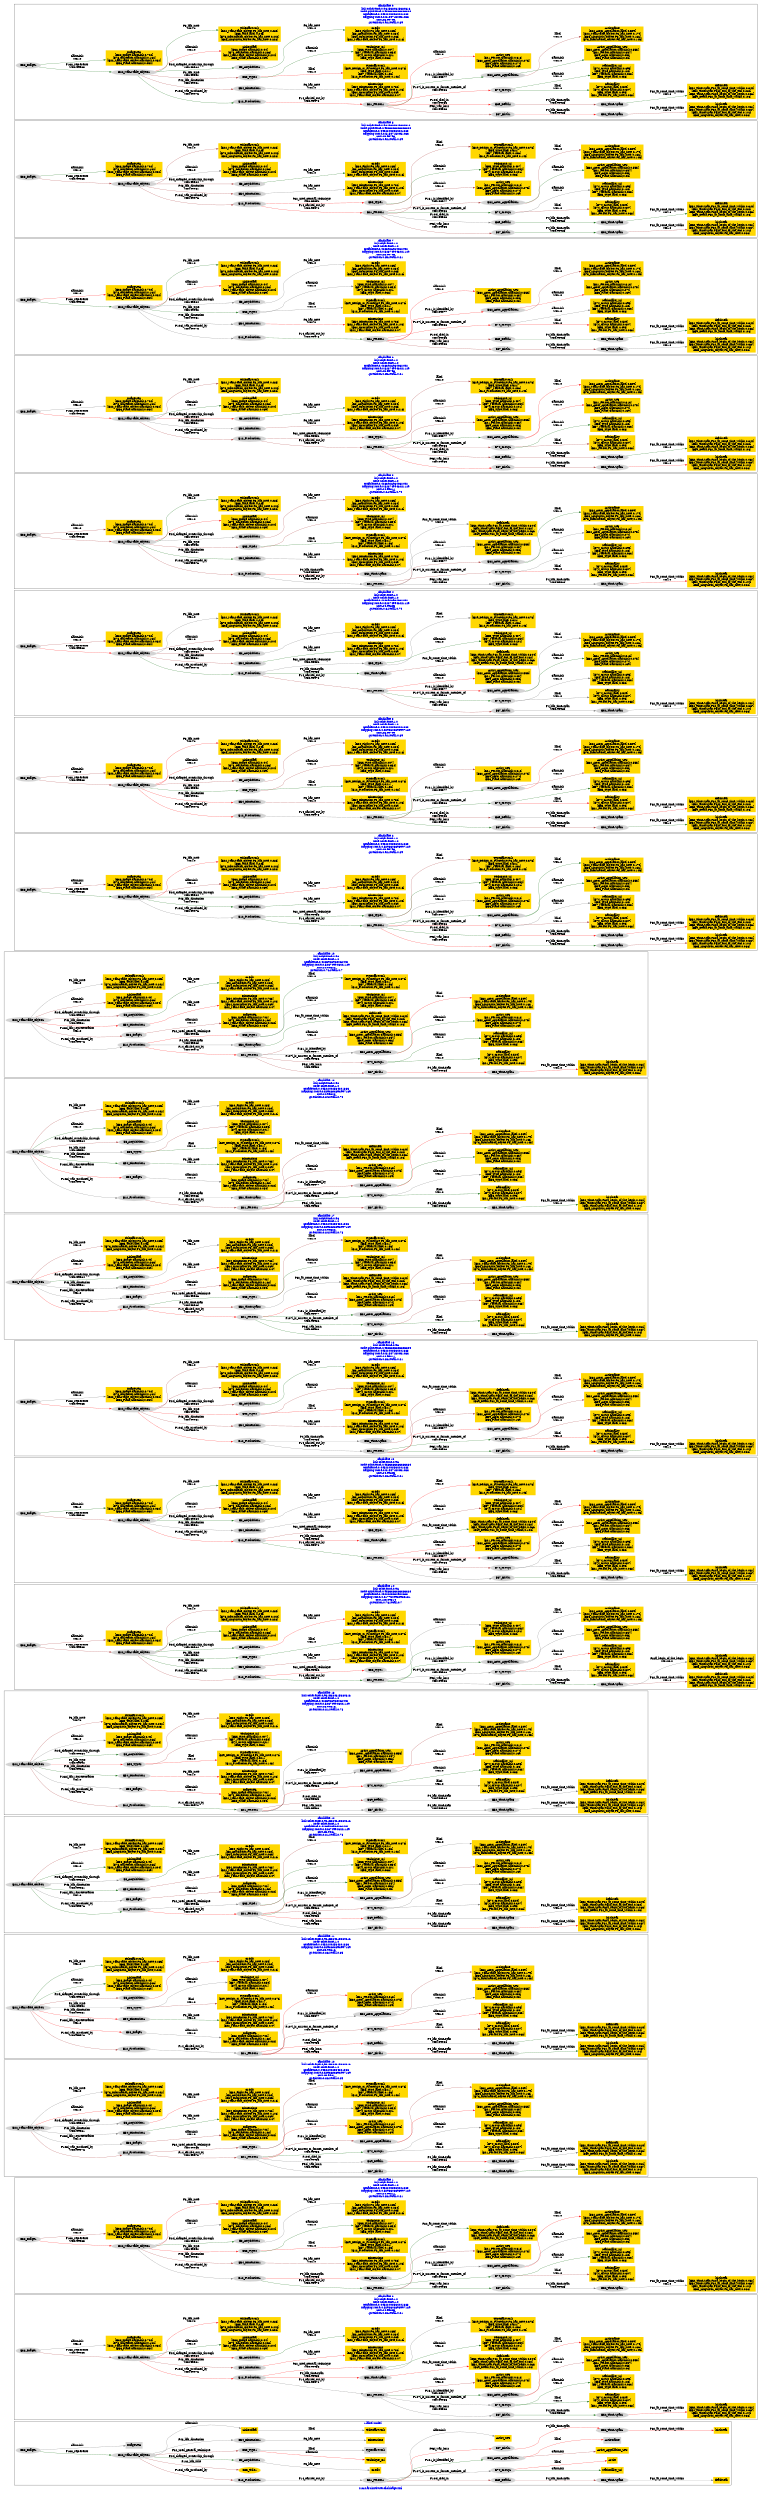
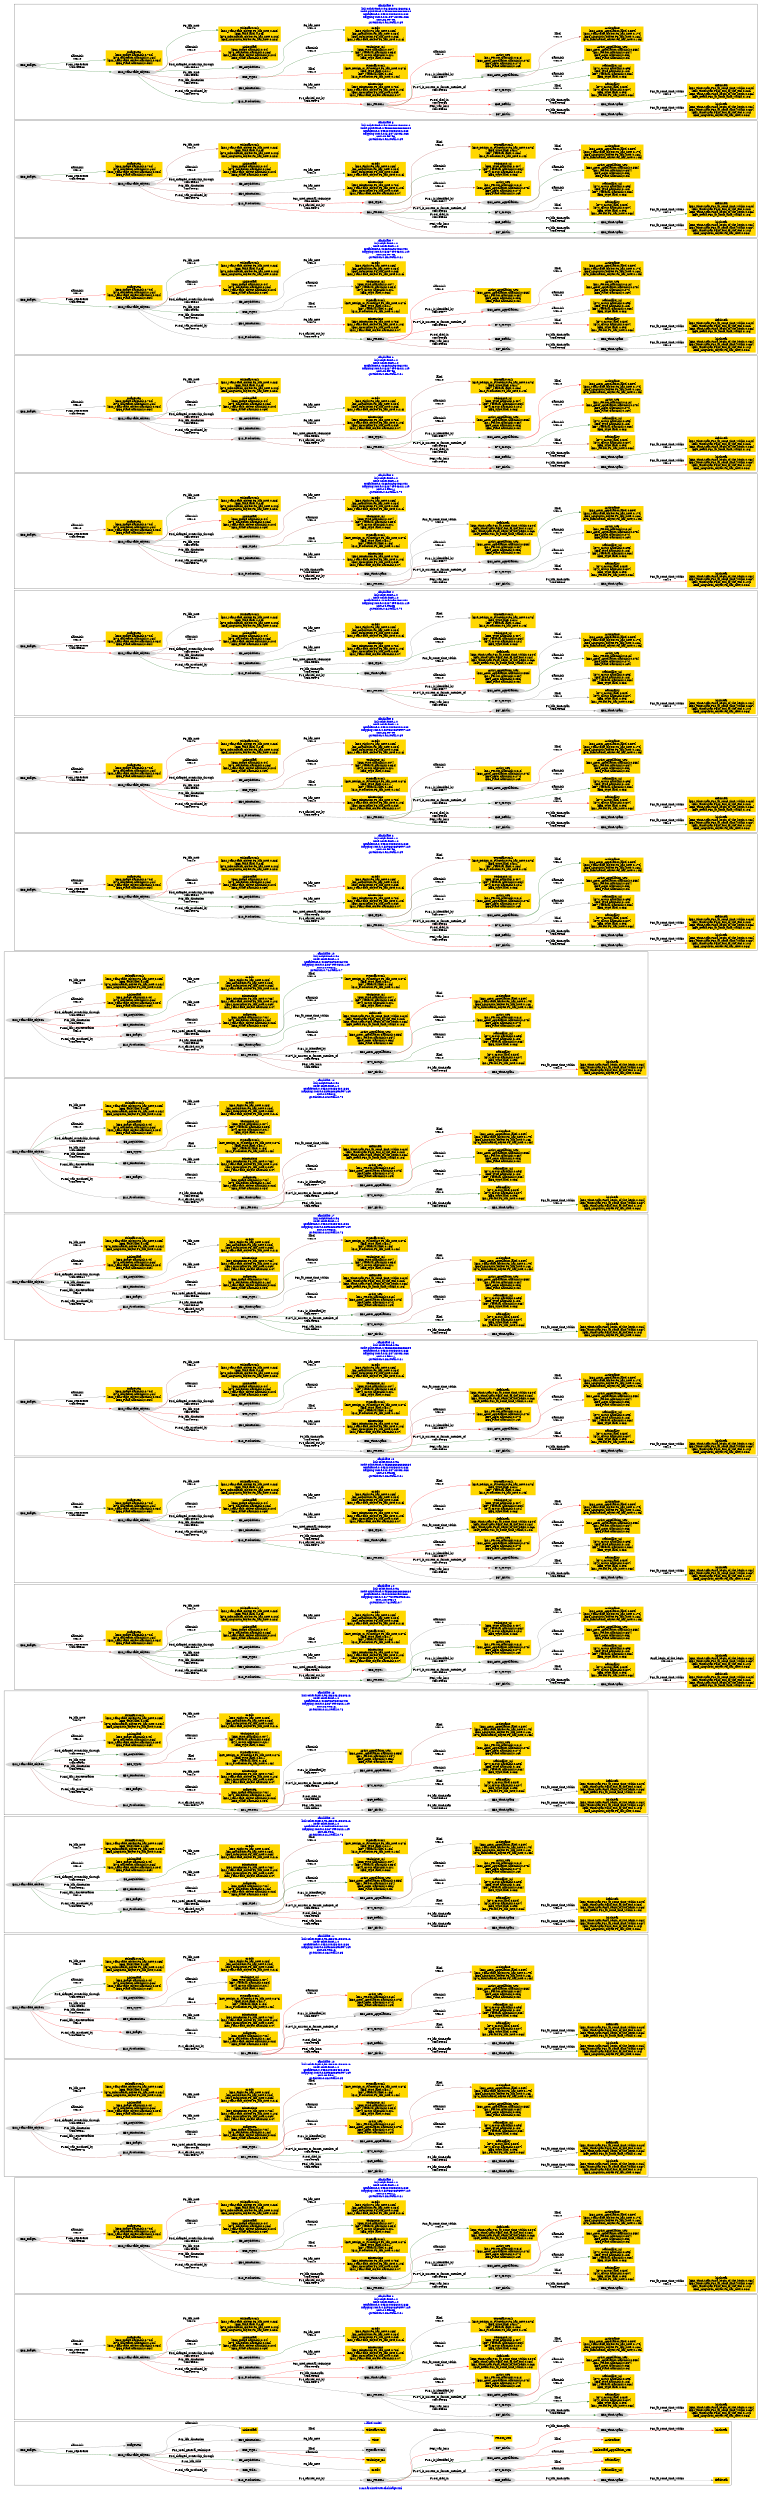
node "Artist_URI": label "Artist_URI" -> "Person_URI"
node "Dimensions": label "Dimensions" -> "Time"
node "Artistname": fillcolor lightgray -> gold
node "Artist_Appellation_URI": label "Artist_Appellation_URI" -> "Linktodata_Appellation_URI"
node "Artist": label "Artist" -> "Nationality"
node "E35_Title1": fillcolor gold -> lightgray
